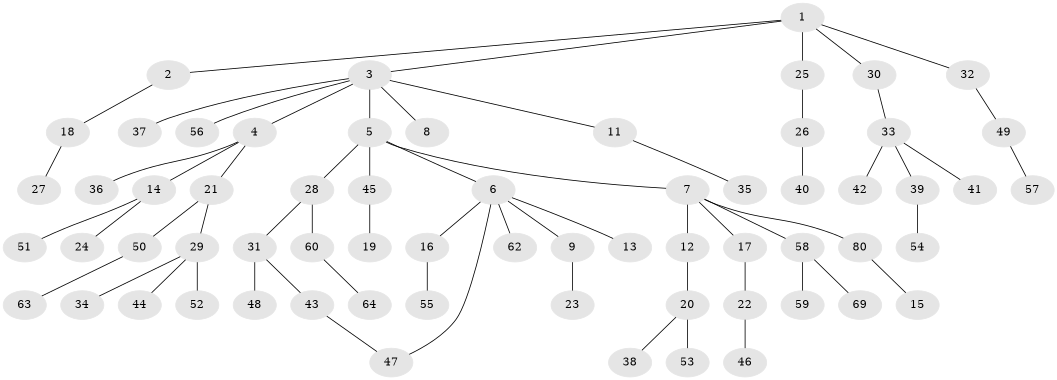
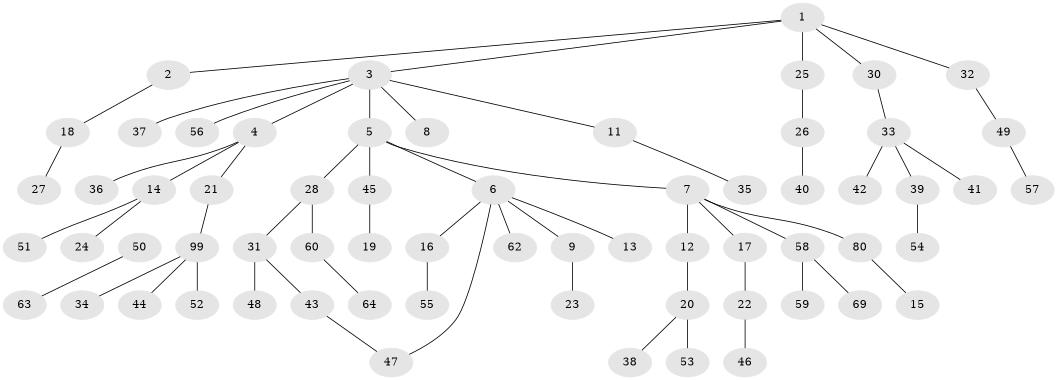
edge "21" -- "50": removed
node "29": label "29" -> "99"
